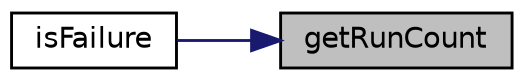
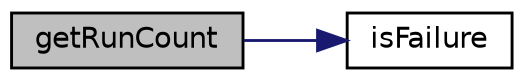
edge "isFailure" -> "getRunCount": reversed
